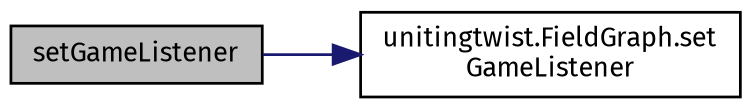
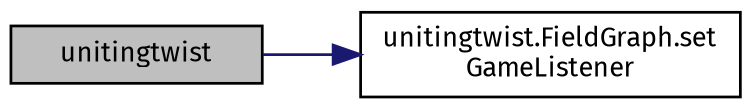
node "setGameListener": label "setGameListener" -> "unitingtwist"
